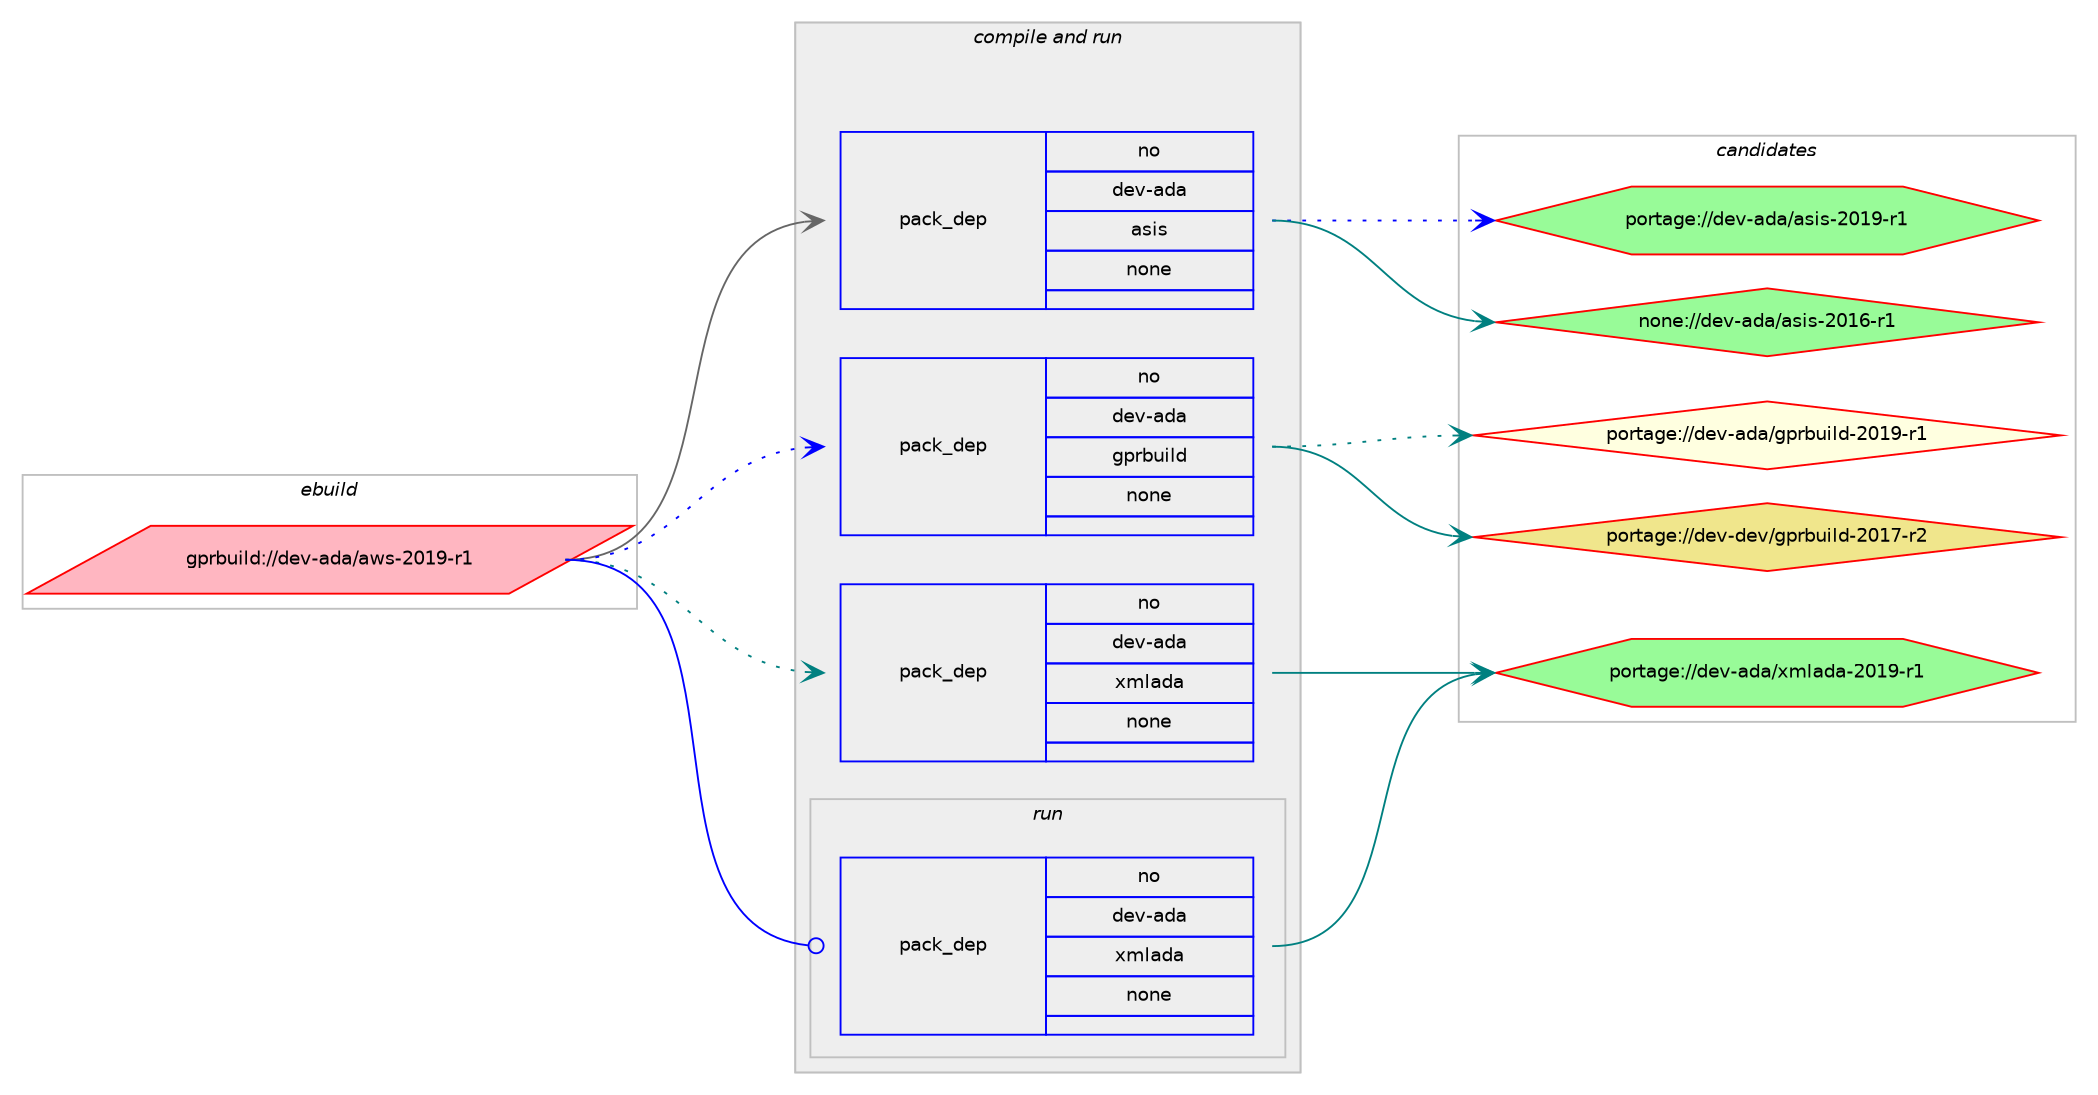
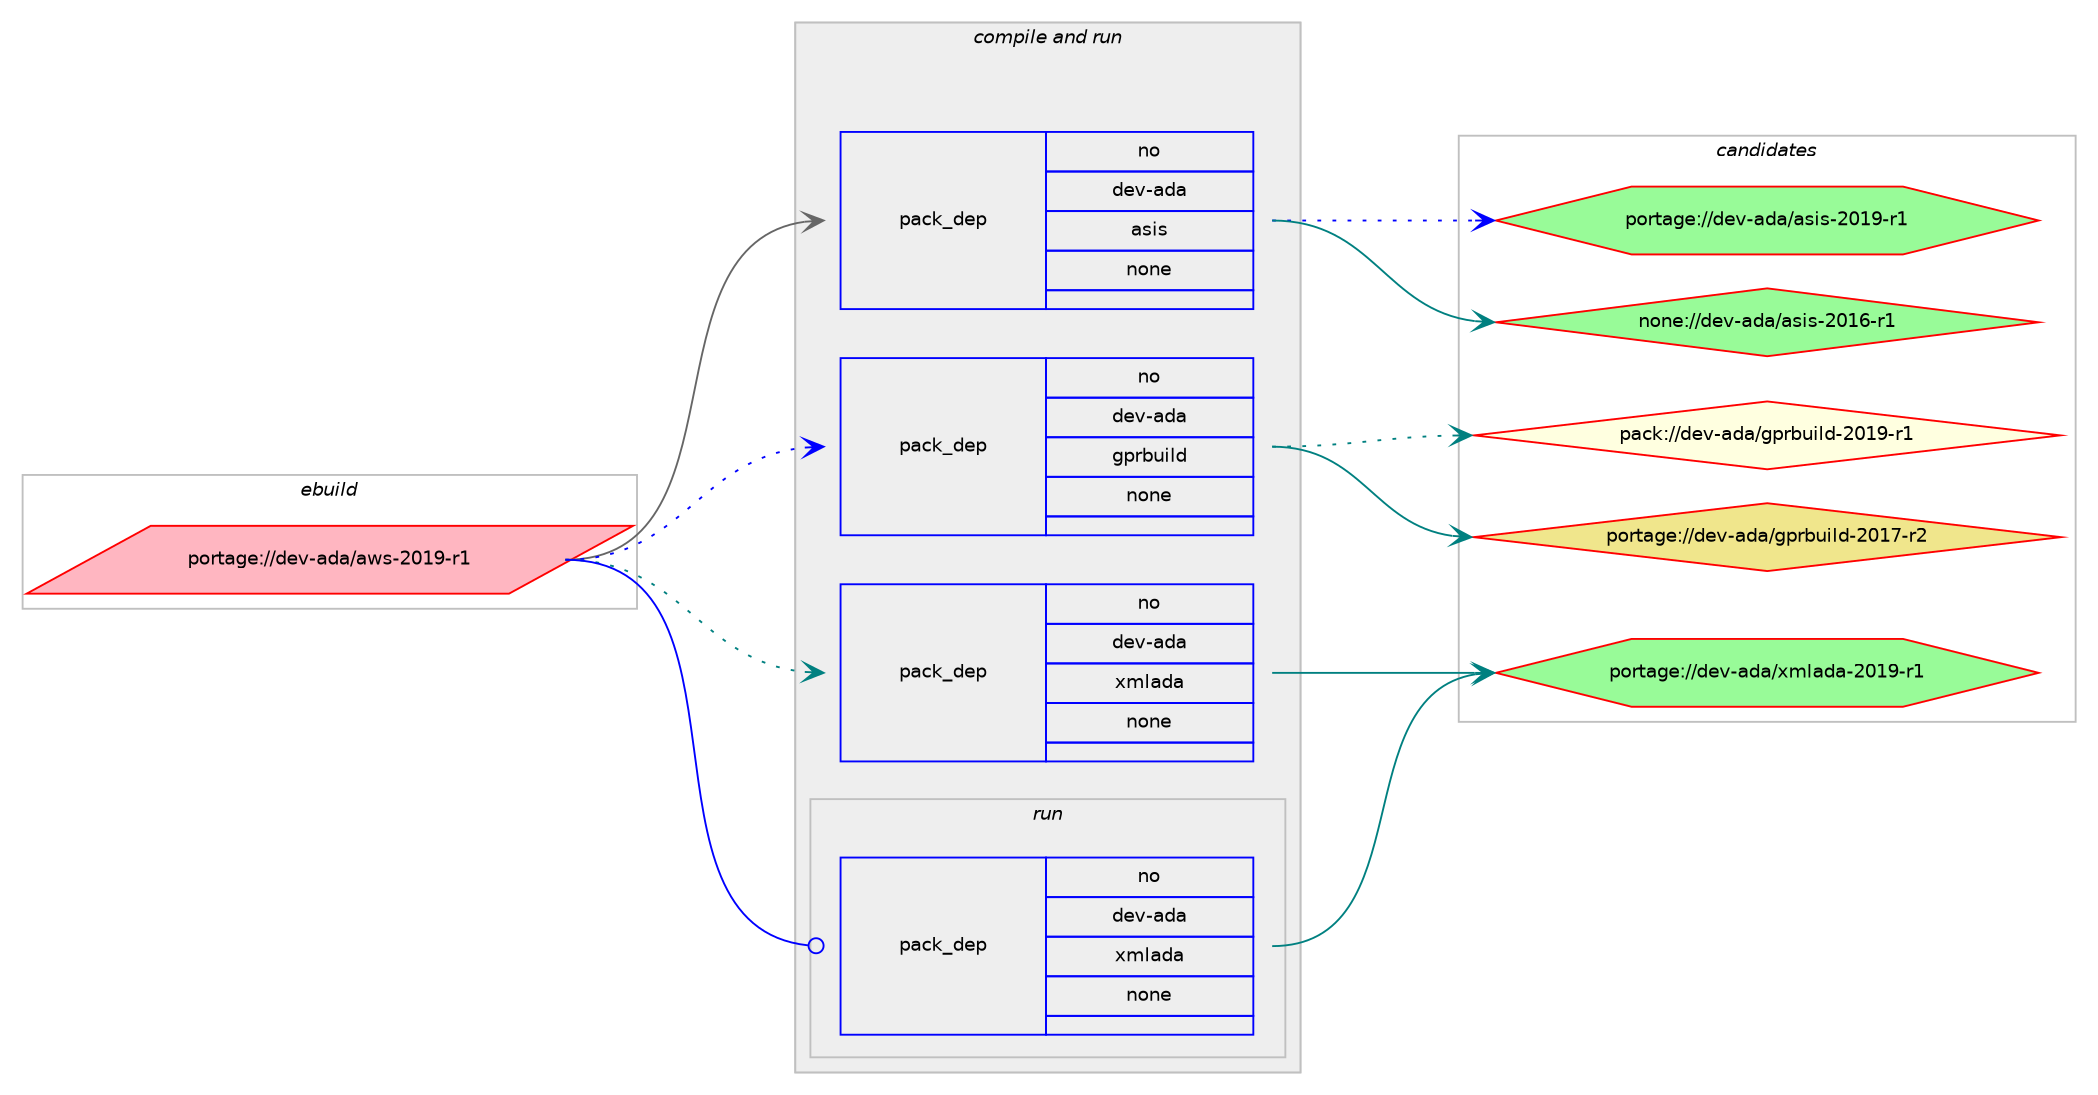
node "portage://dev-ada/gprbuild-2019-r1": label "portage://dev-ada/gprbuild-2019-r1" -> "pack://dev-ada/gprbuild-2019-r1"
node "portage://dev-dev/gprbuild-2017-r2": label "portage://dev-dev/gprbuild-2017-r2" -> "portage://dev-ada/gprbuild-2017-r2"
node "gprbuild://dev-ada/aws-2019-r1": label "gprbuild://dev-ada/aws-2019-r1" -> "portage://dev-ada/aws-2019-r1"
